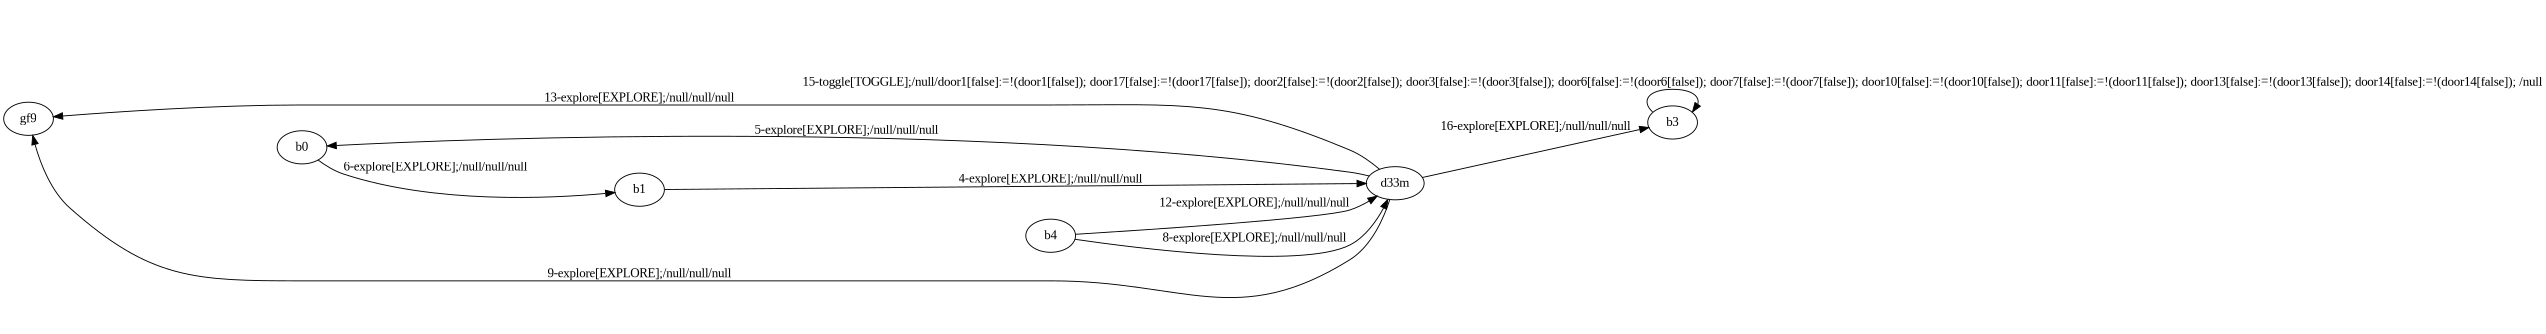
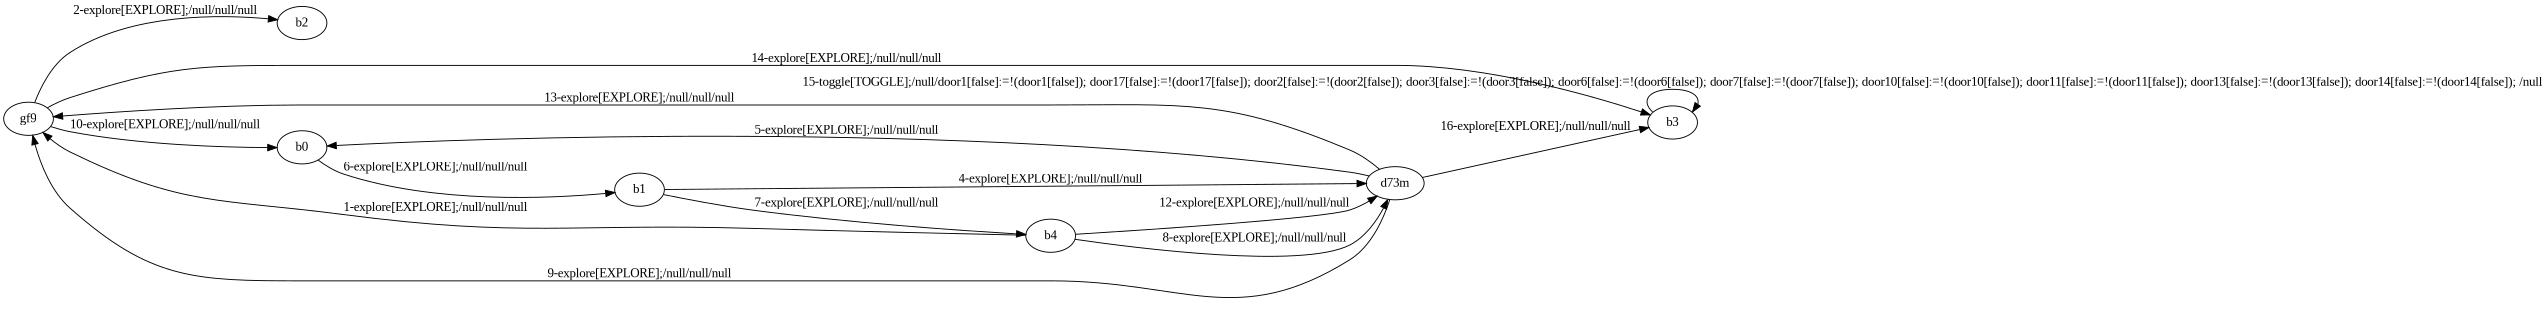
node "b2": added
edge "gf9" -> "b3": added, label "14-explore[EXPLORE];/null/null/null"
edge "gf9" -> "b0": added, label "10-explore[EXPLORE];/null/null/null"
node "d33m": label "d33m" -> "d73m"
edge "b1" -> "b4": added, label "7-explore[EXPLORE];/null/null/null"
edge "b4" -> "gf9": added, label "1-explore[EXPLORE];/null/null/null"
